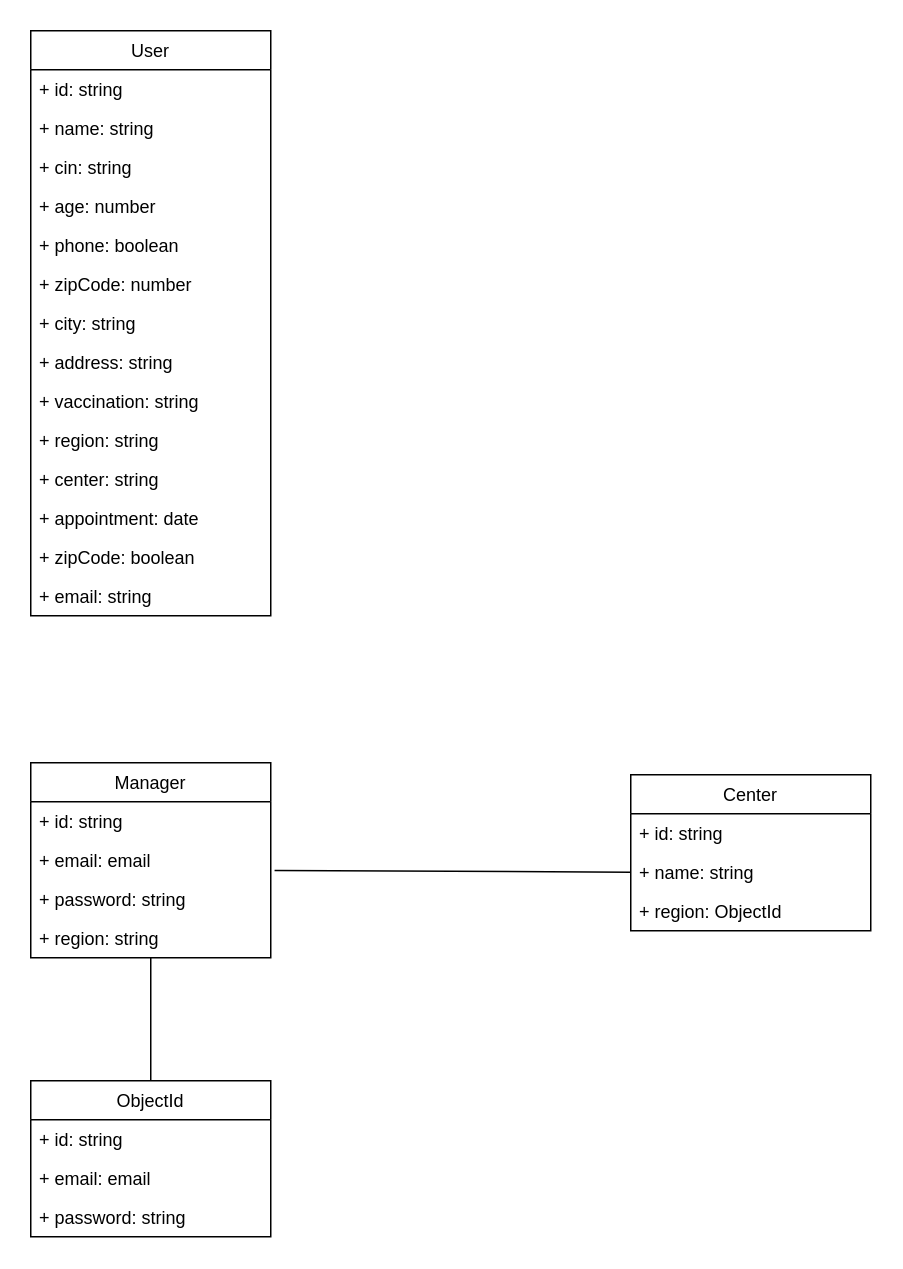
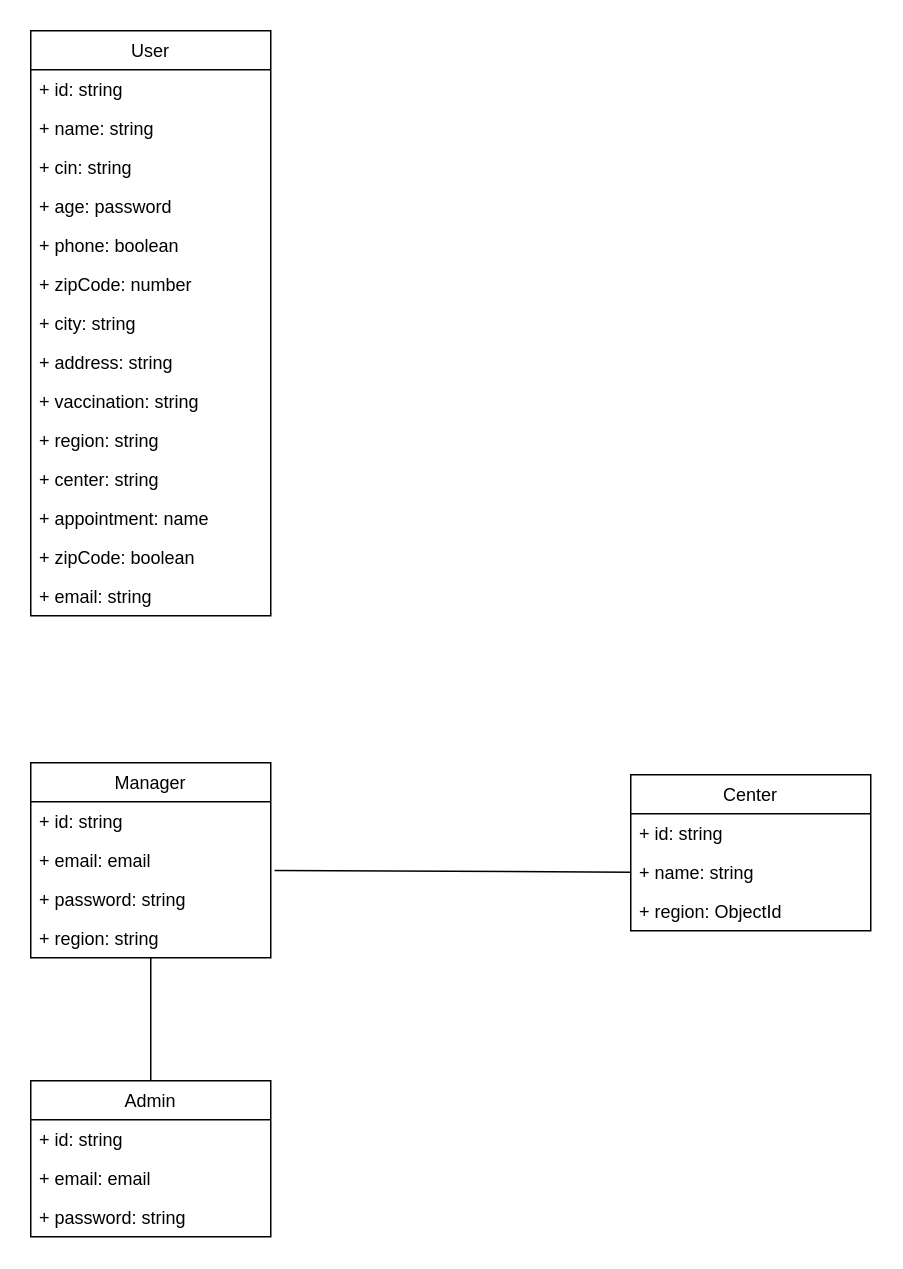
node "+ age: number": label "+ age: number" -> "+ age: password"
node "+ appointment: date": label "+ appointment: date" -> "+ appointment: name"
node "ObjectId": label "ObjectId" -> "Admin"
